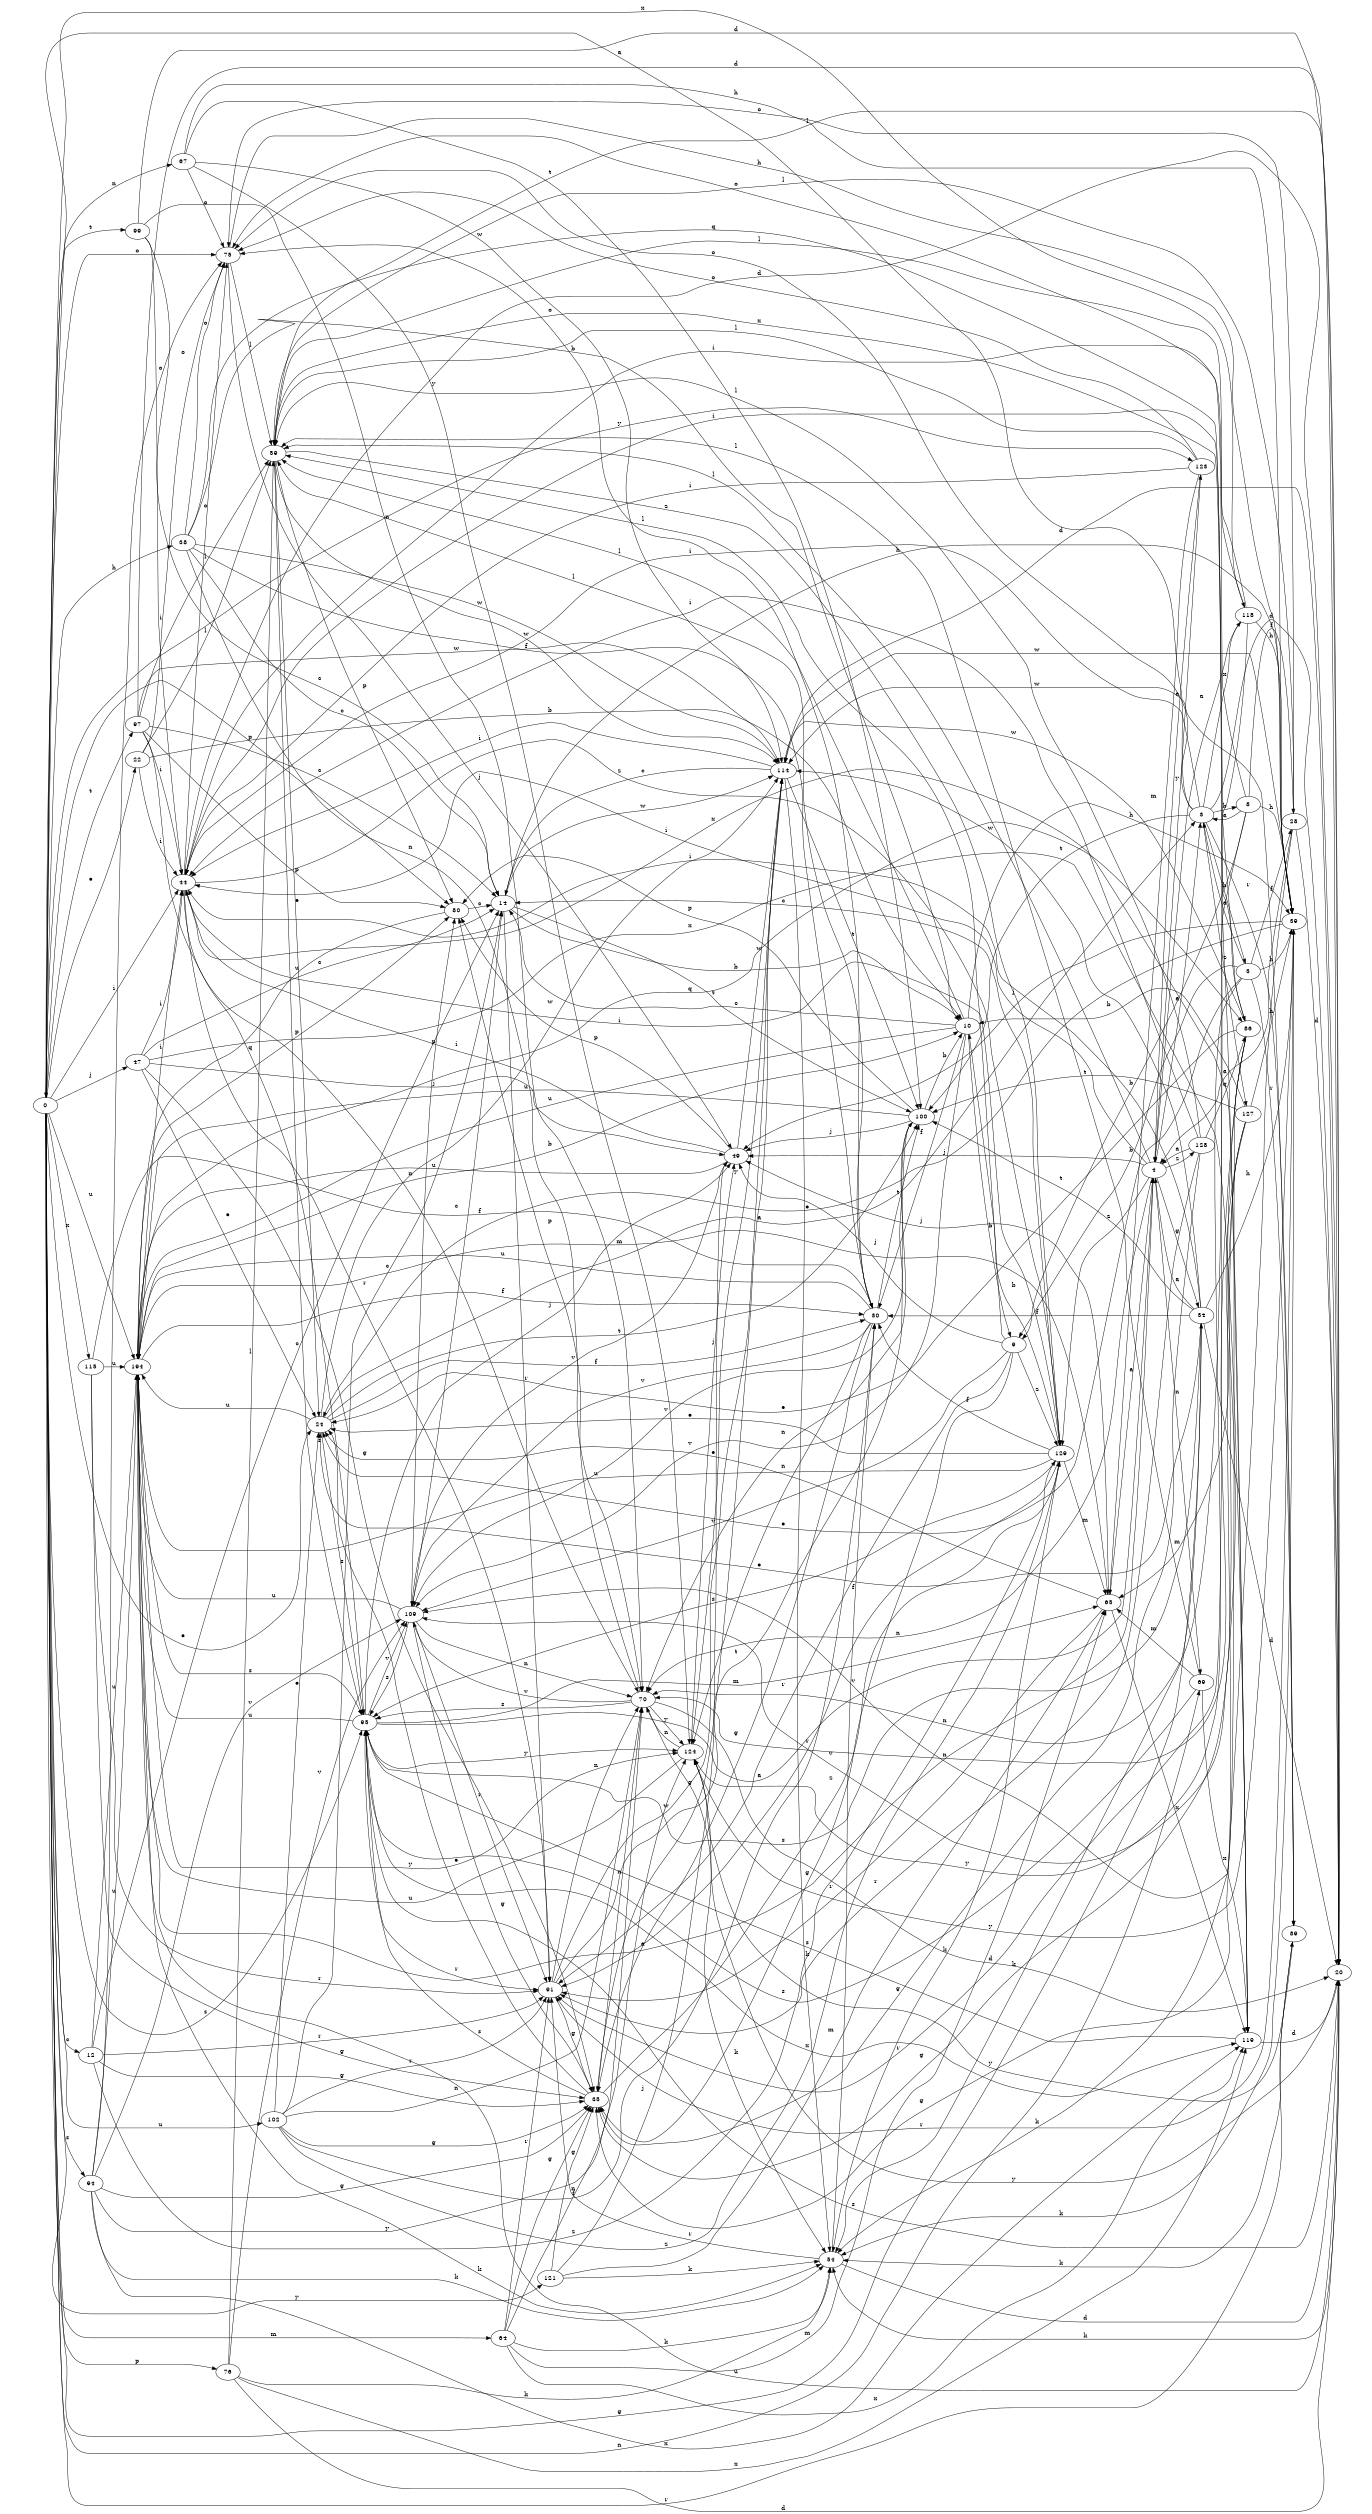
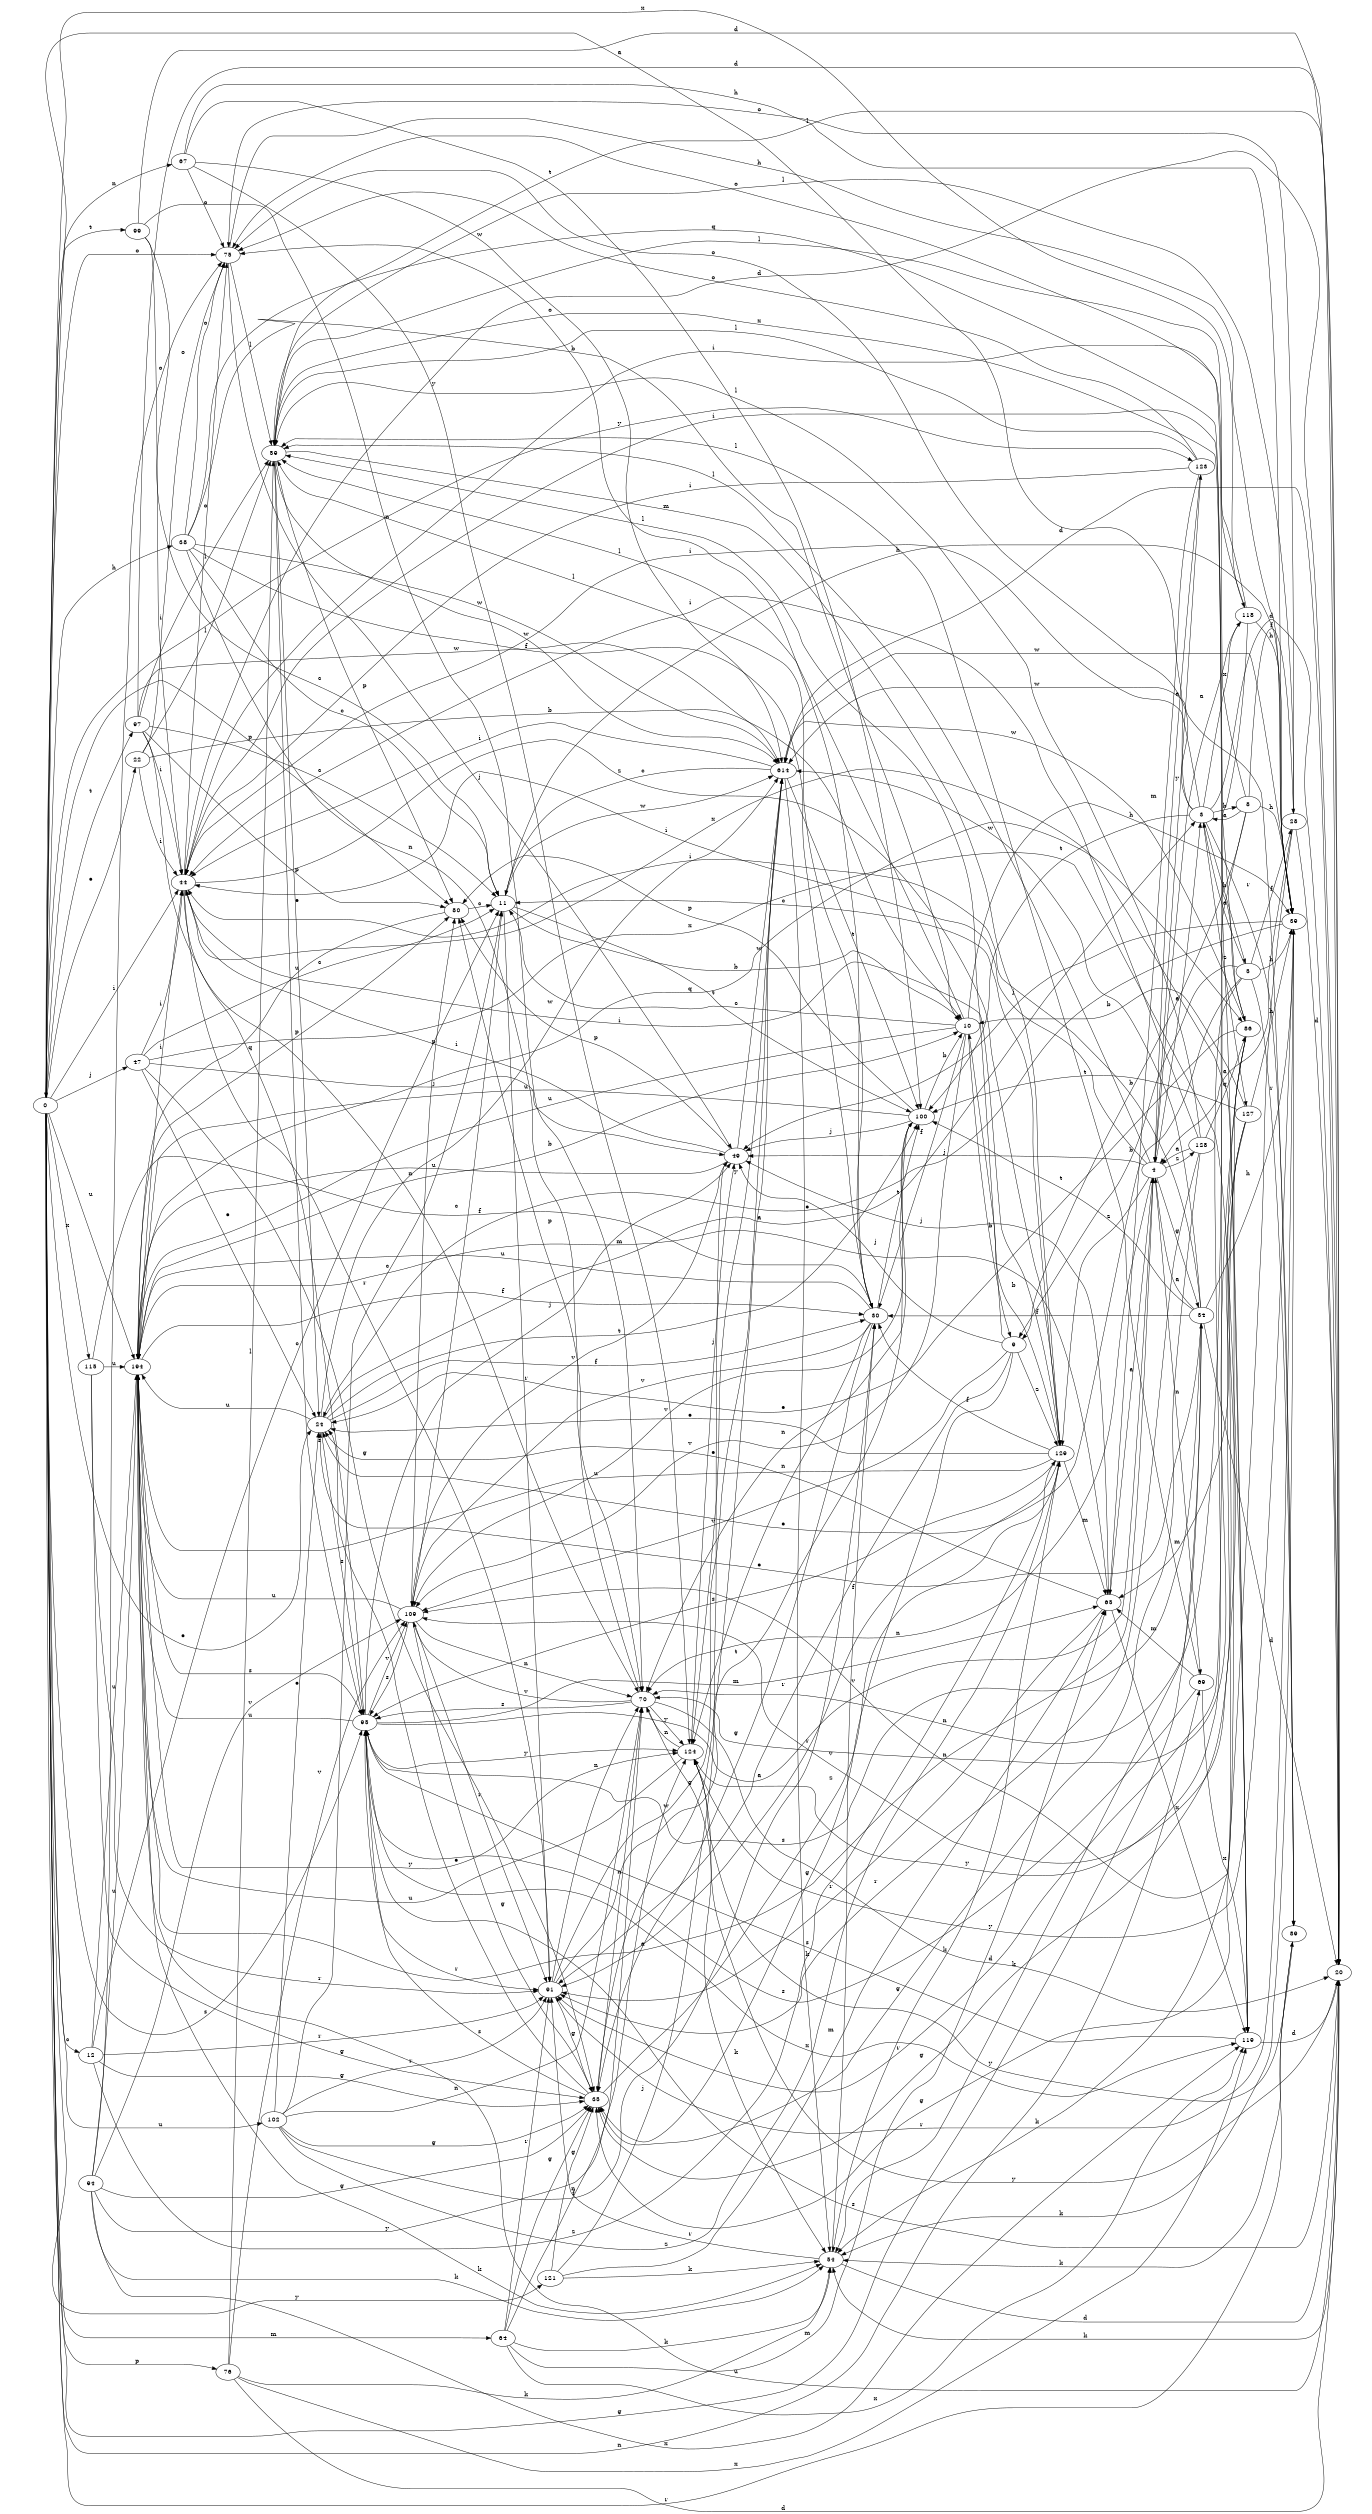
edge "59" -> "129": label "z" -> "m"
node "114": label "114" -> "614"
node "14": label "14" -> "11"
edge "0" -> "94": removed, label "s"
